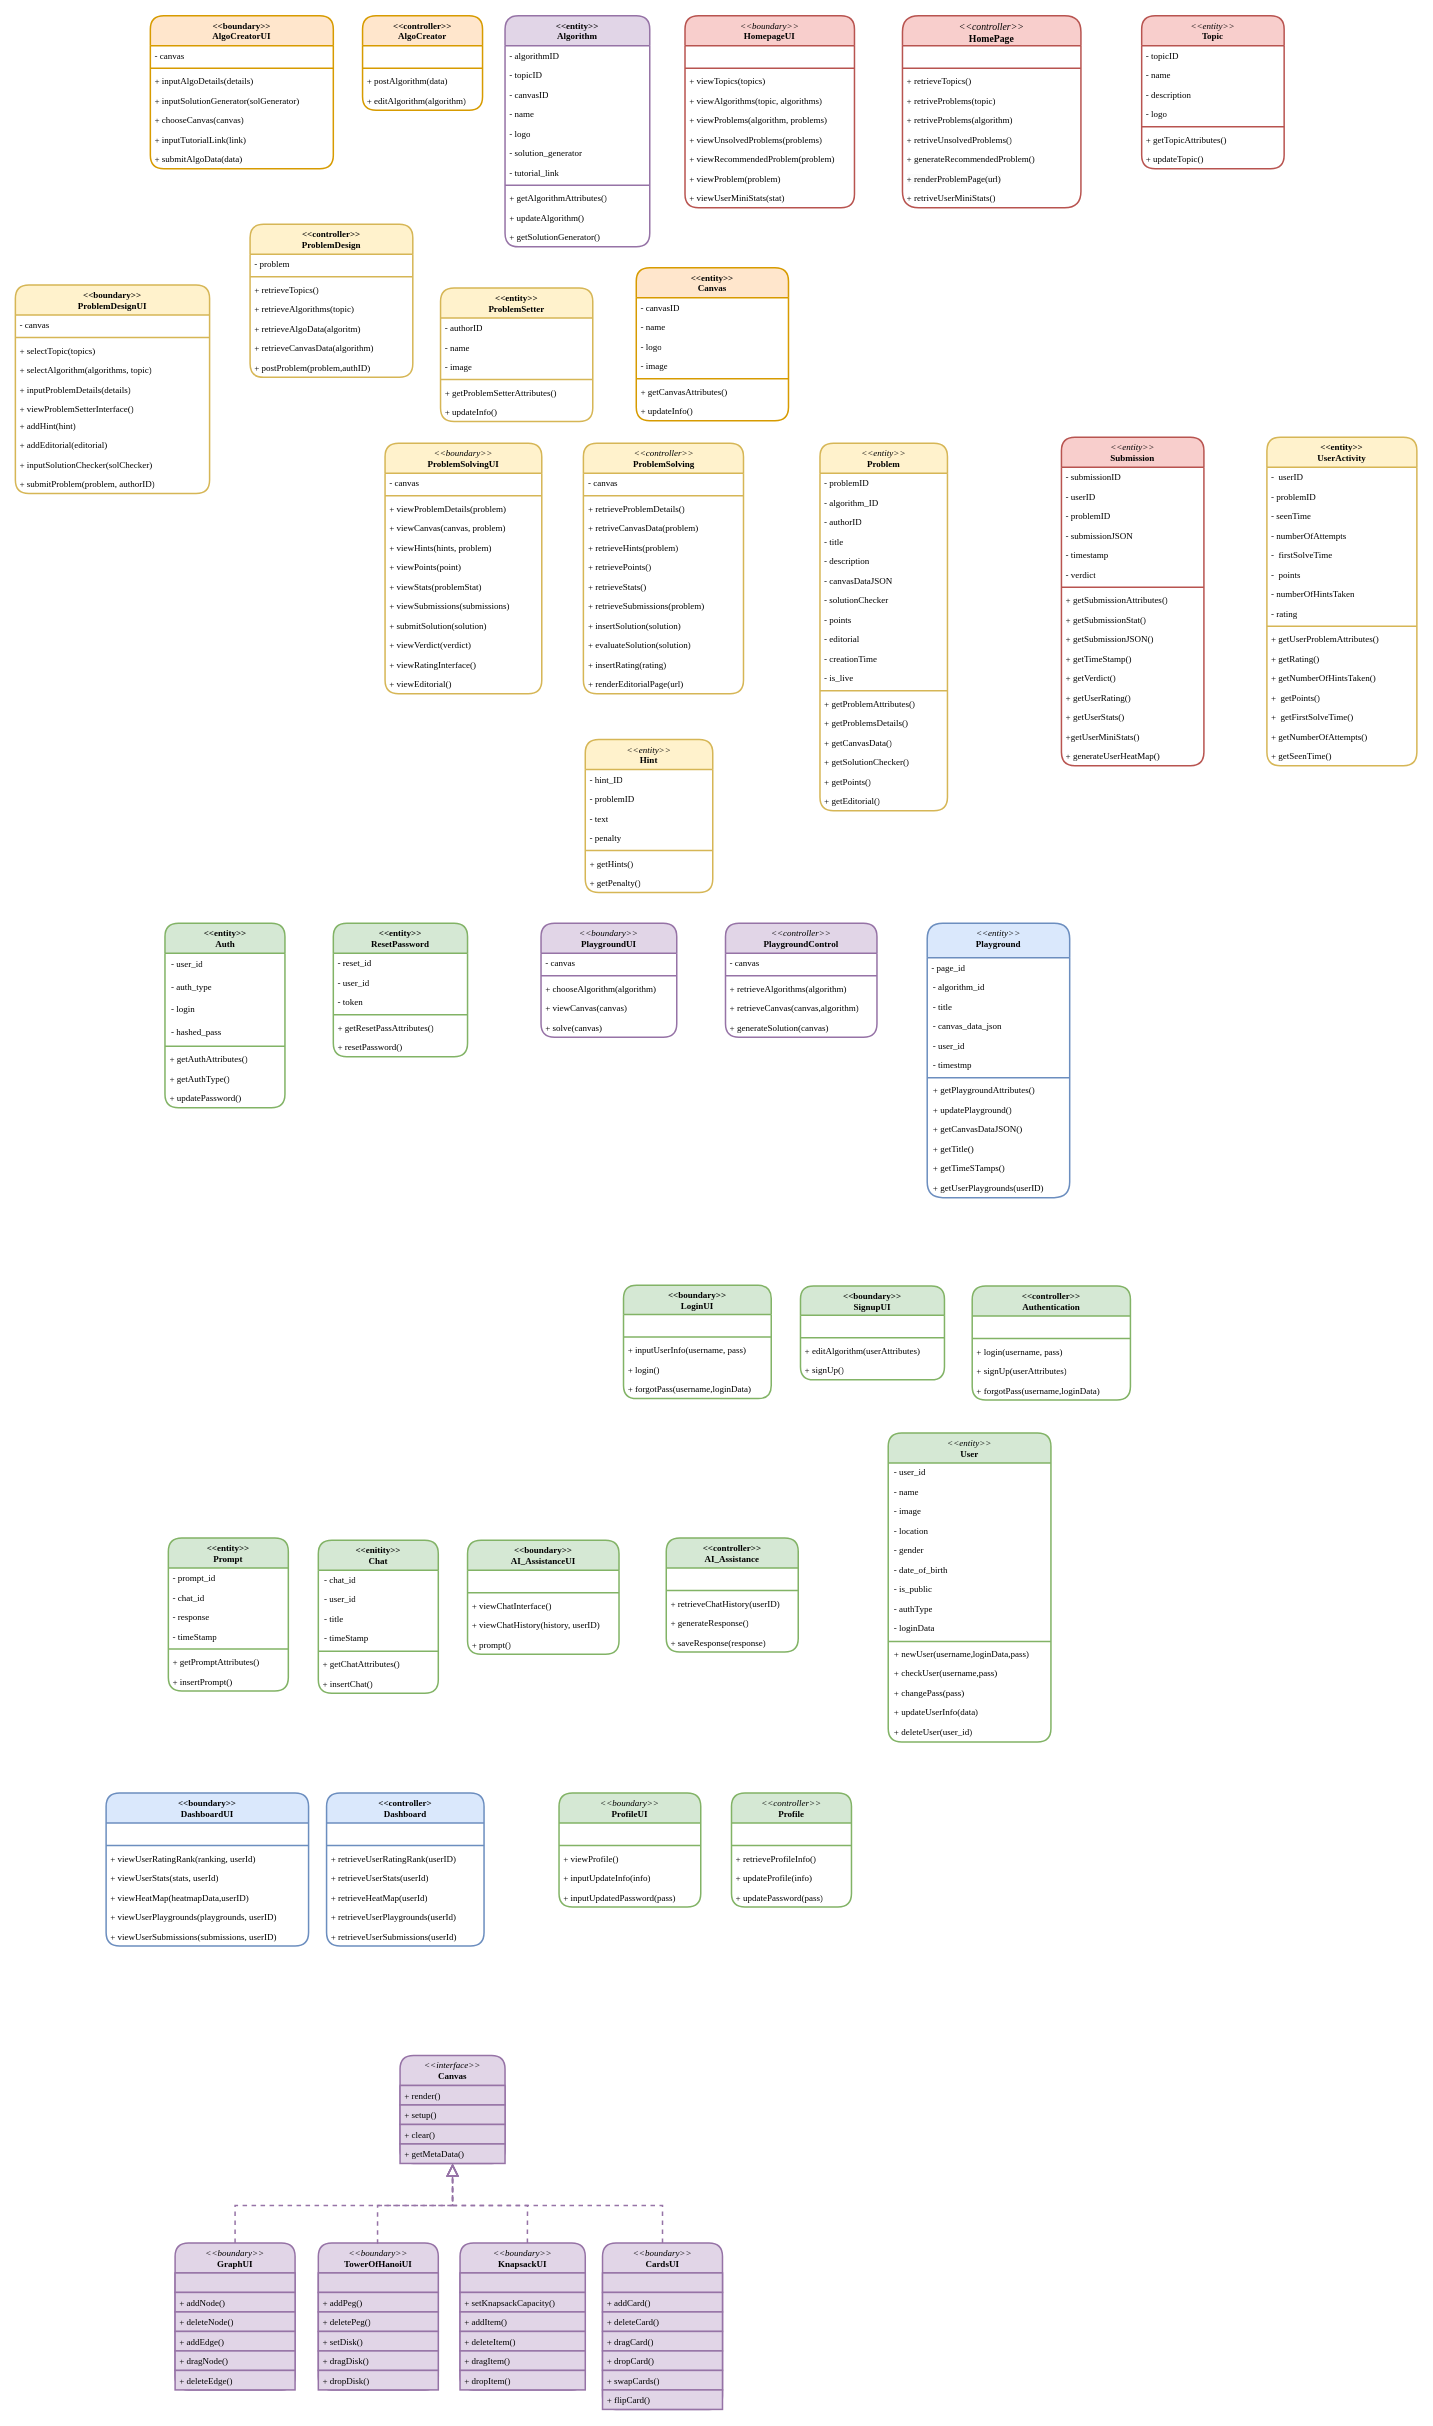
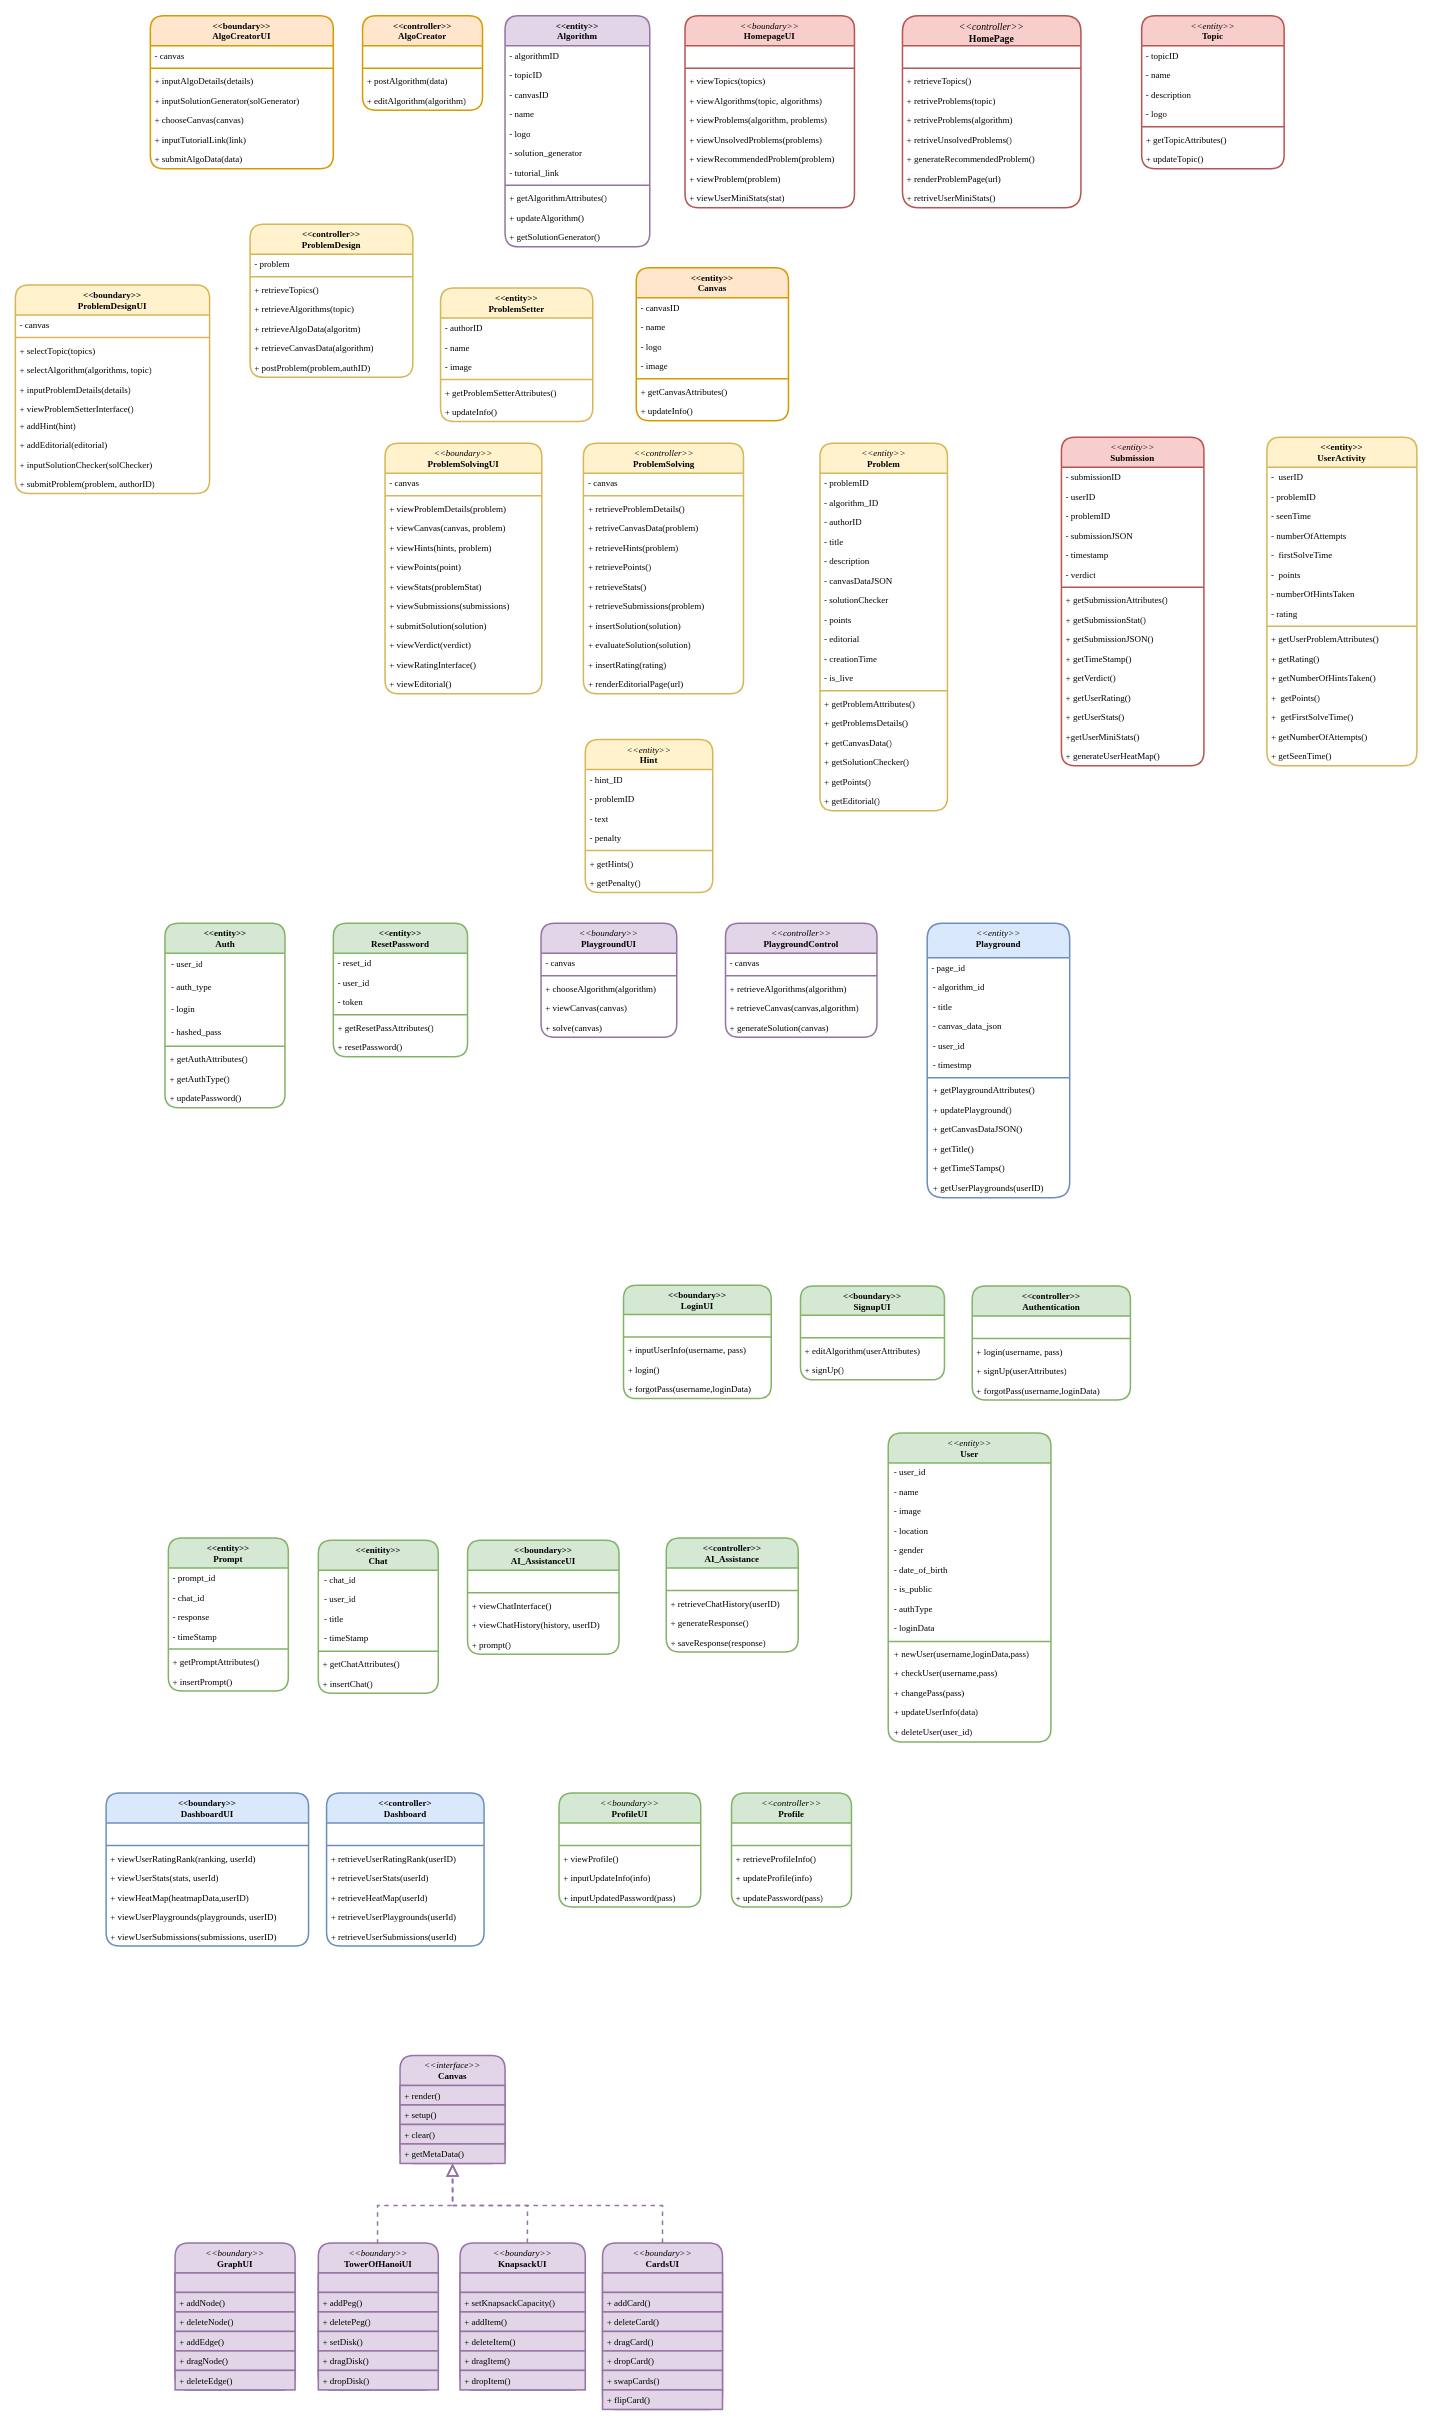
edge "<<boundary>> GraphUI" -> "+ getMetaData()": removed
